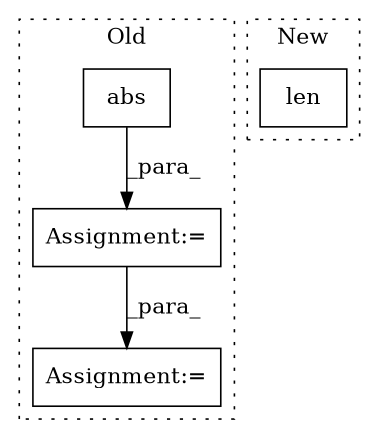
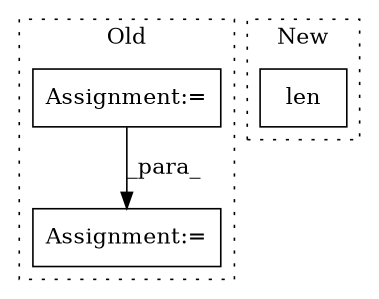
node "abs": removed
